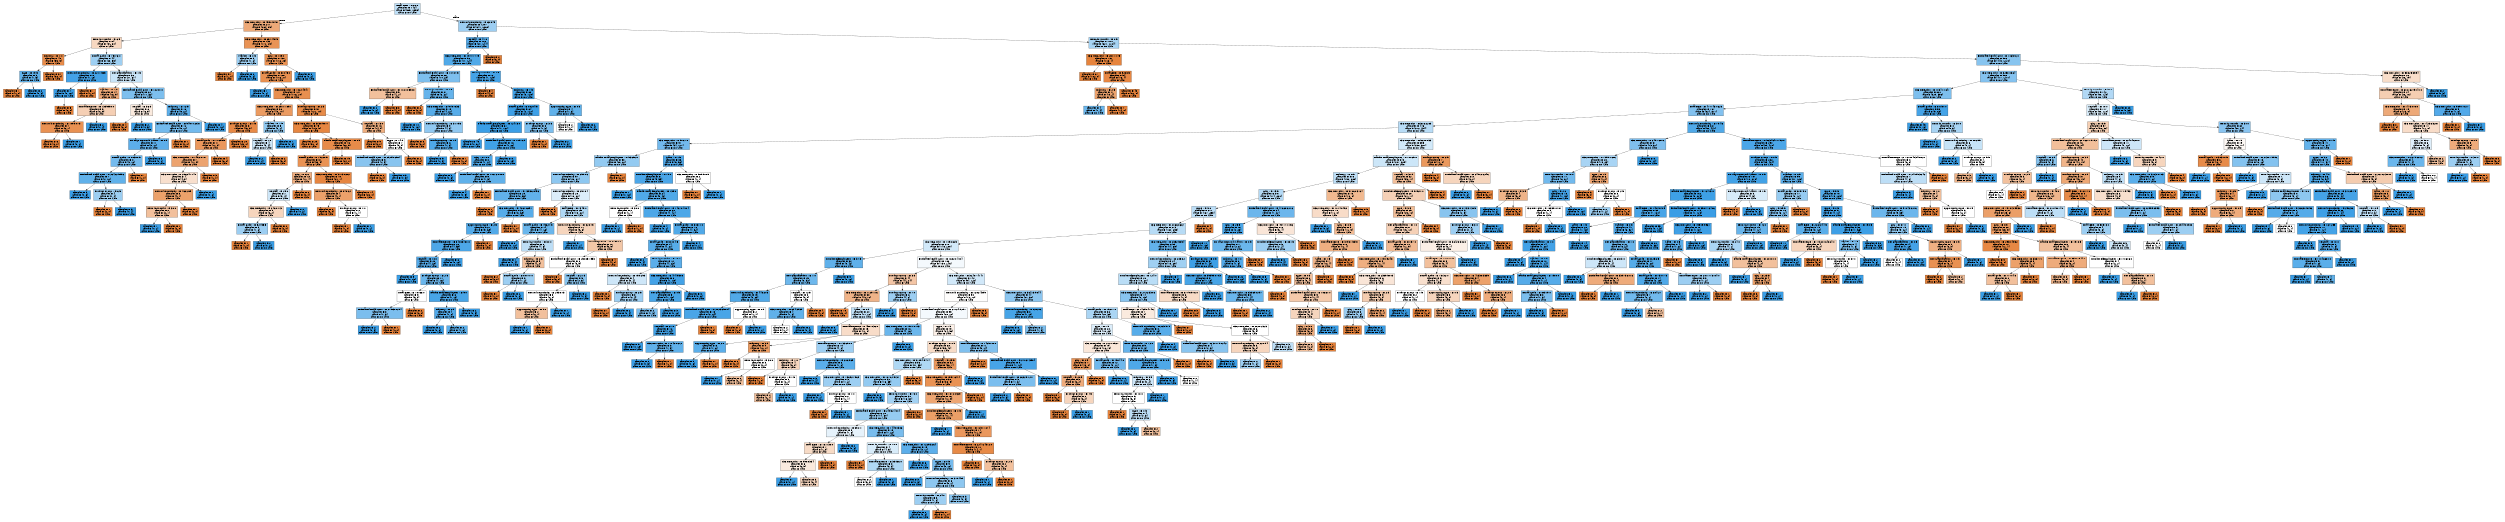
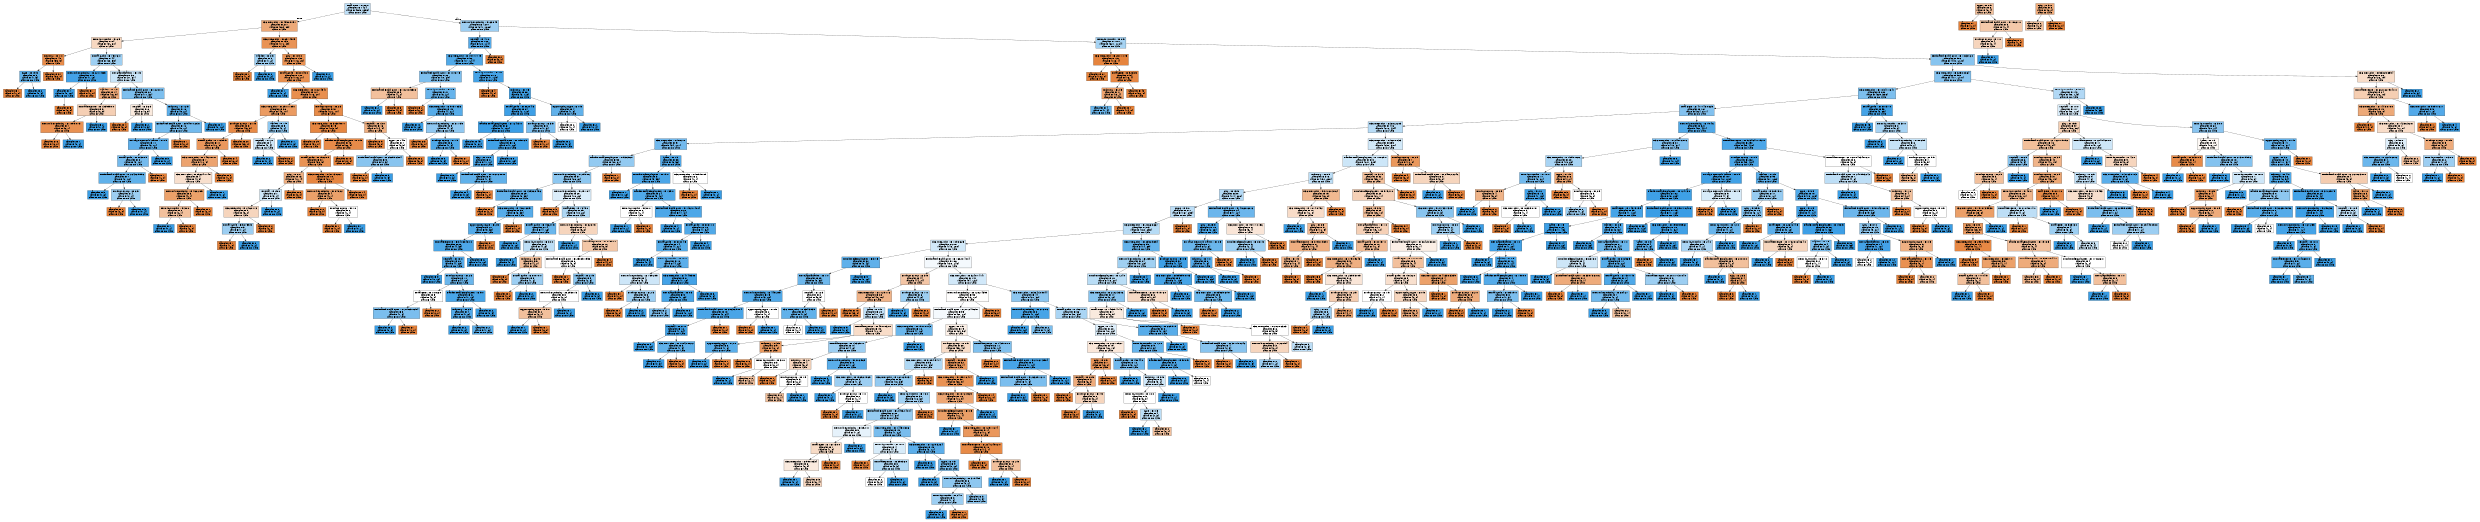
node "State <= 1.5 samples = 28 value = [1, 43] class = No Sale": label "State <= 1.5 samples = 28 value = [1, 43] class = No Sale" -> "State <= 1.5 samples = 28 value = [1, 43] samples = No Sale"
edge "samples = 95 value = [0, 142] class = No Sale" -> "samples = 20 value = [0, 33] class = No Sale": now "Market <= 0.5 samples = 41 value = [6, 57] class = No Sale" -> "samples = 20 value = [0, 33] class = No Sale"
edge "City <= 25.5 samples = 18 value = [2, 23] class = No Sale" -> "samples = 11 value = [0, 15] class = No Sale": now "samples = 22 value = [0, 25] class = No Sale" -> "samples = 11 value = [0, 15] class = No Sale"
edge "State <= 1.5 samples = 7 value = [10, 4] class = Sale" -> "Type <= 0.5 samples = 6 value = [8, 4] class = Sale": removed
edge "Product Group <= 1.0 samples = 4 value = [6, 4] class = Sale" -> "City <= 3.0 samples = 3 value = [6, 2] class = Sale": removed
